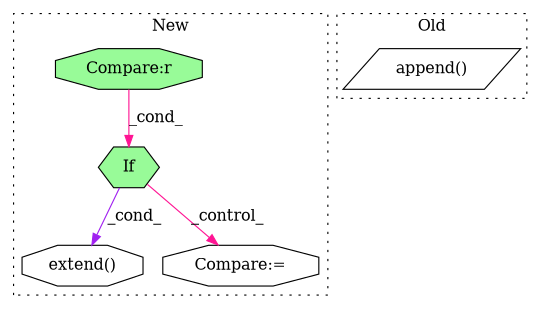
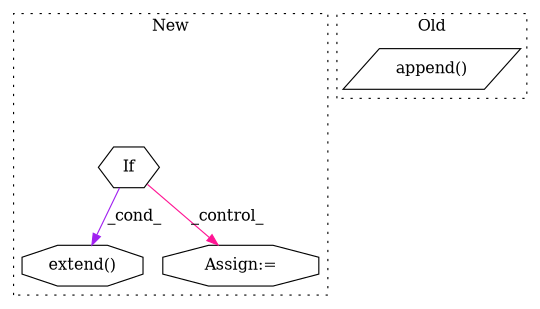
node "Compare:r": removed
node "If": fillcolor palegreen -> white
node "Compare:=": label "Compare:=" -> "Assign:="
